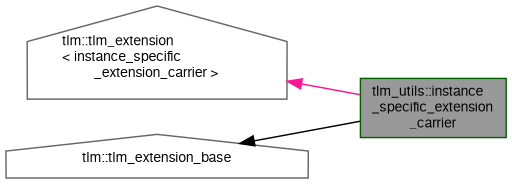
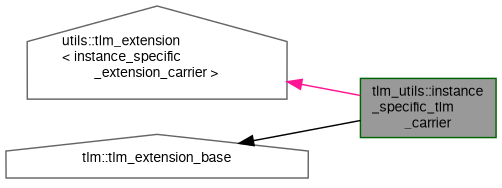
node "tlm::tlm_extension < instance_specific _extension_carrier >": label "tlm::tlm_extension < instance_specific _extension_carrier >" -> "utils::tlm_extension < instance_specific _extension_carrier >"
node "tlm_utils::instance _specific_extension _carrier": label "tlm_utils::instance _specific_extension _carrier" -> "tlm_utils::instance _specific_tlm _carrier"
